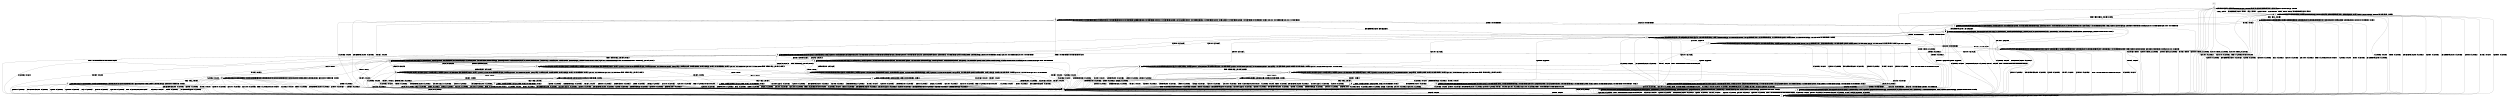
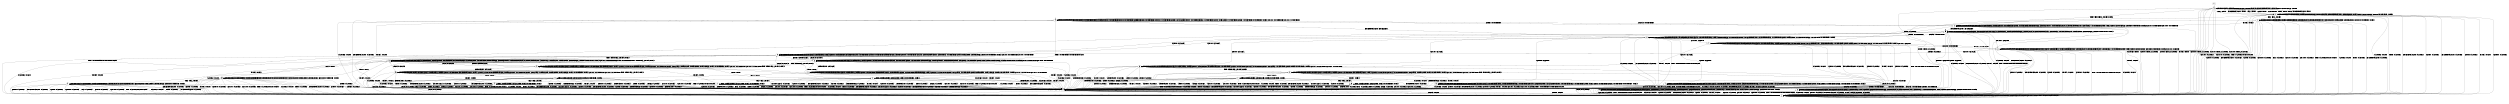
edge "p" -> "e": label "CH_CLOSE / CH_CLOSE" -> "CH_CLOSE / CH_WINDOW"
edge "z" -> "x": now "z" -> "l"
